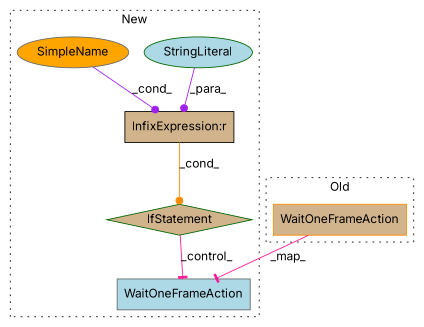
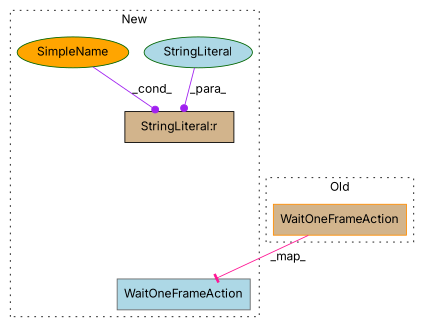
node "SimpleName": color gray40 -> darkgreen
node "InfixExpression:r": label "InfixExpression:r" -> "StringLiteral:r"
node "IfStatement": removed
